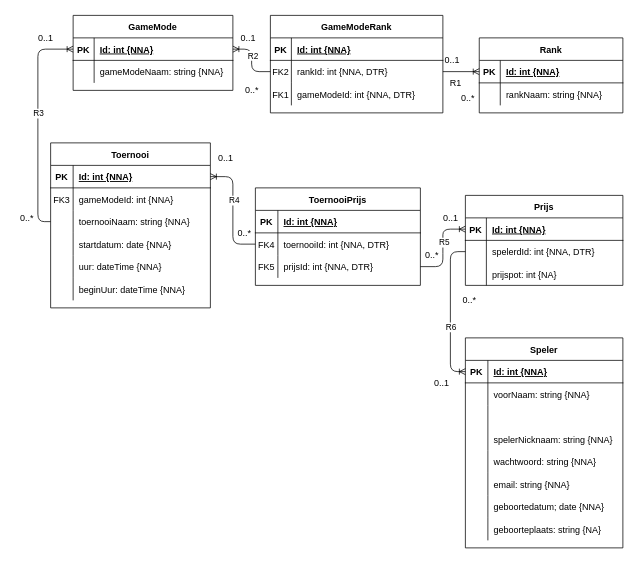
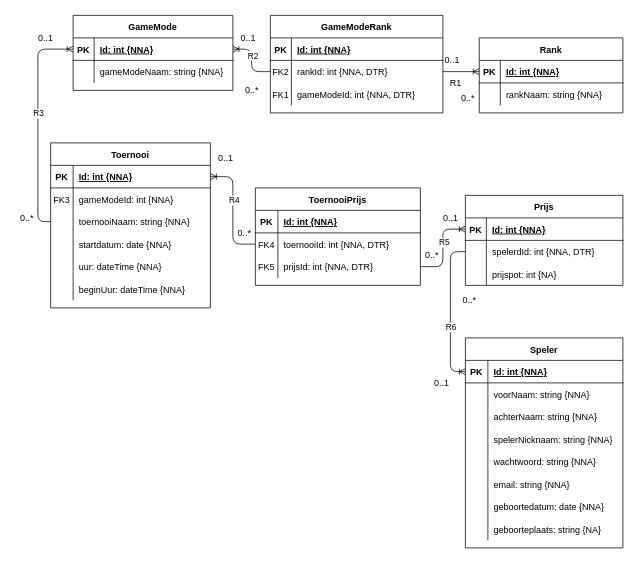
node "achterNaam: string {NNA}": added
